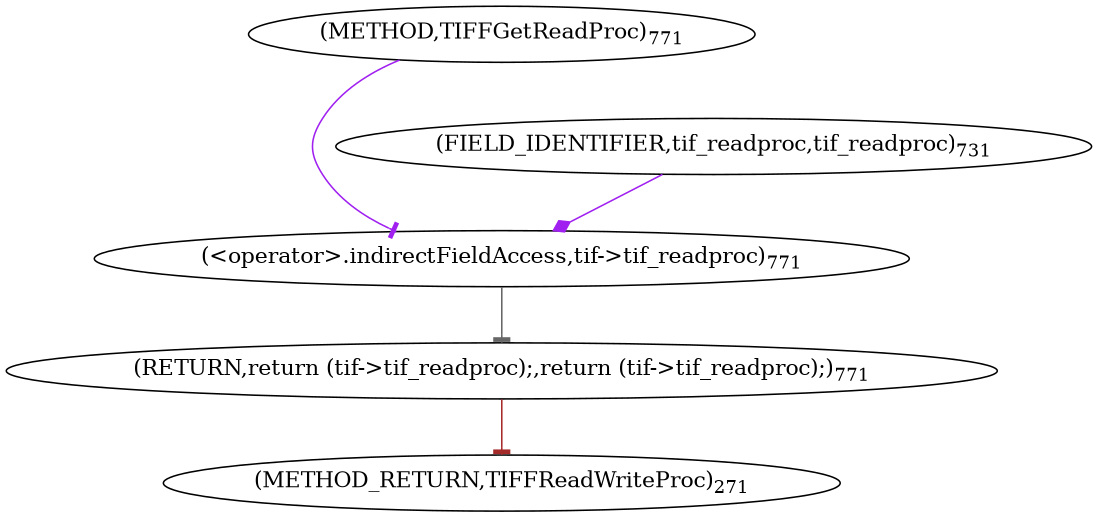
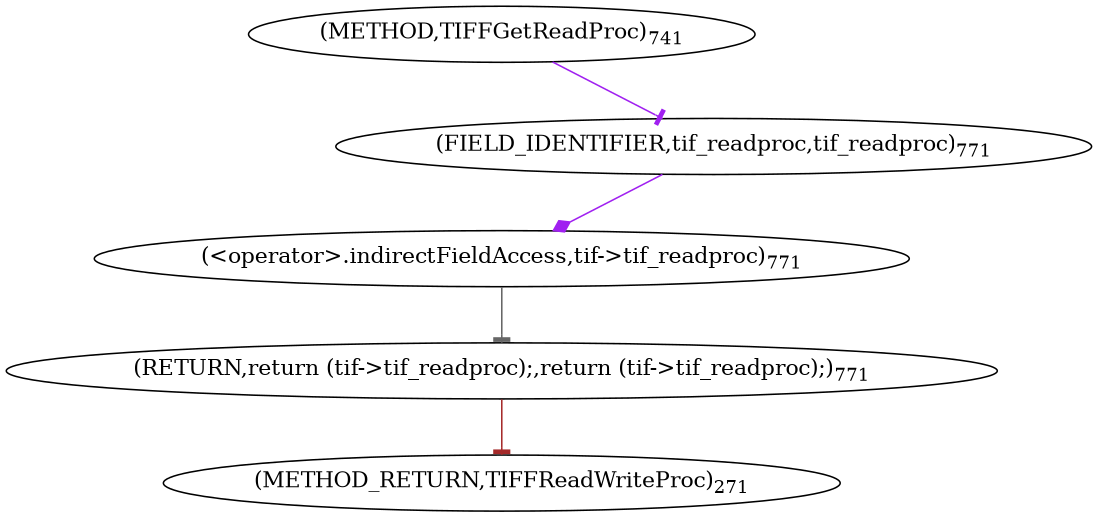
node "(METHOD,TIFFGetReadProc)": text "771" -> "741"
edge "(METHOD,TIFFGetReadProc)" -> "(<operator>.indirectFieldAccess,tif->tif_readproc)": now "(METHOD,TIFFGetReadProc)" -> "(FIELD_IDENTIFIER,tif_readproc,tif_readproc)"
node "(FIELD_IDENTIFIER,tif_readproc,tif_readproc)": text "731" -> "771"
